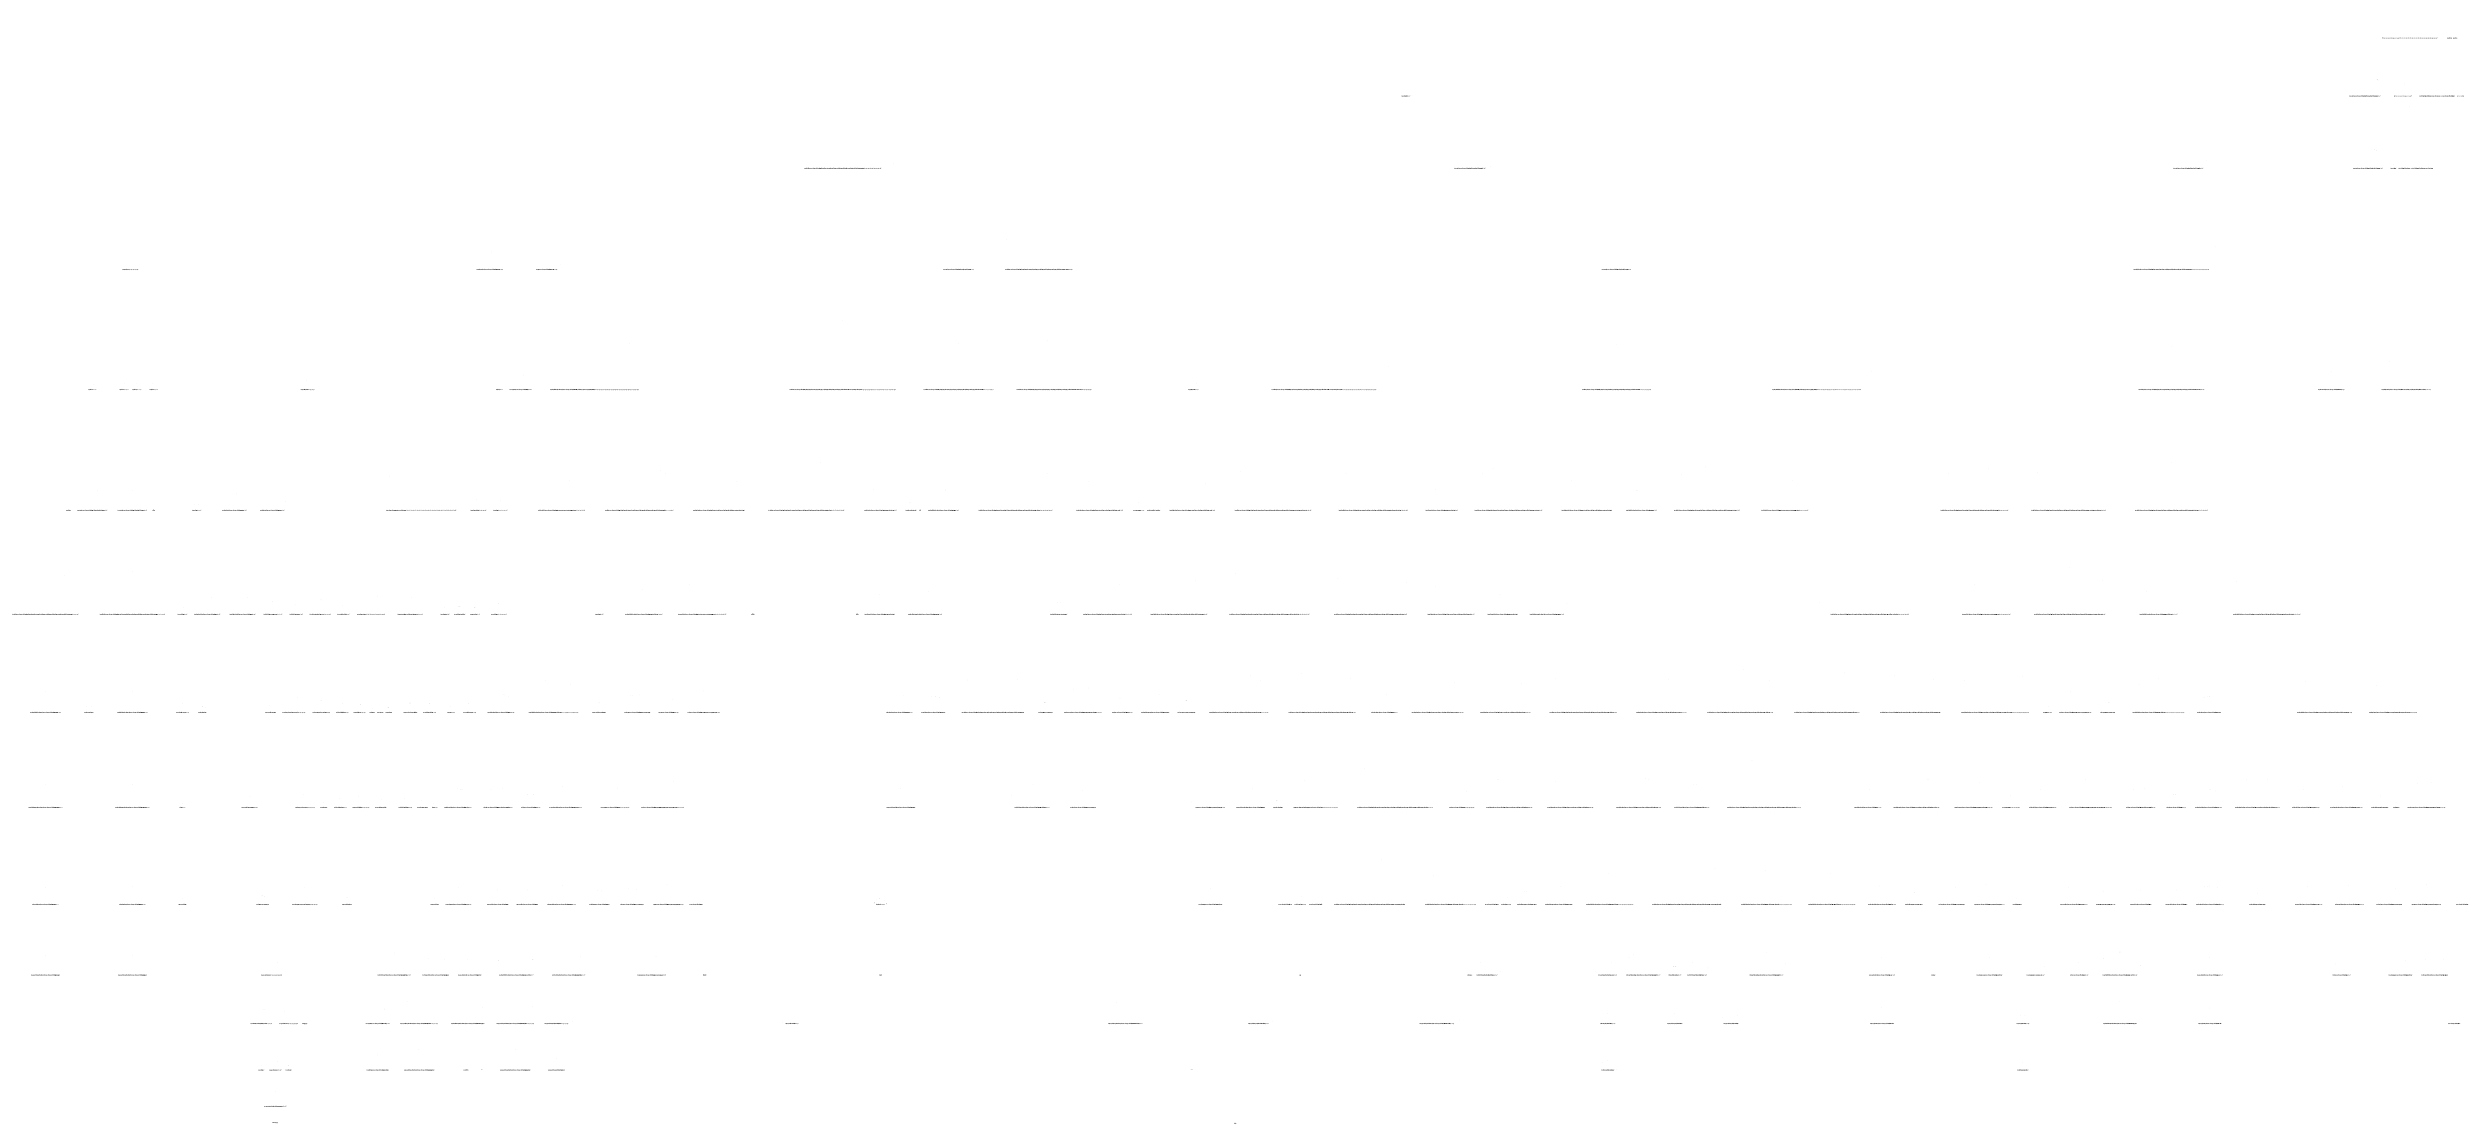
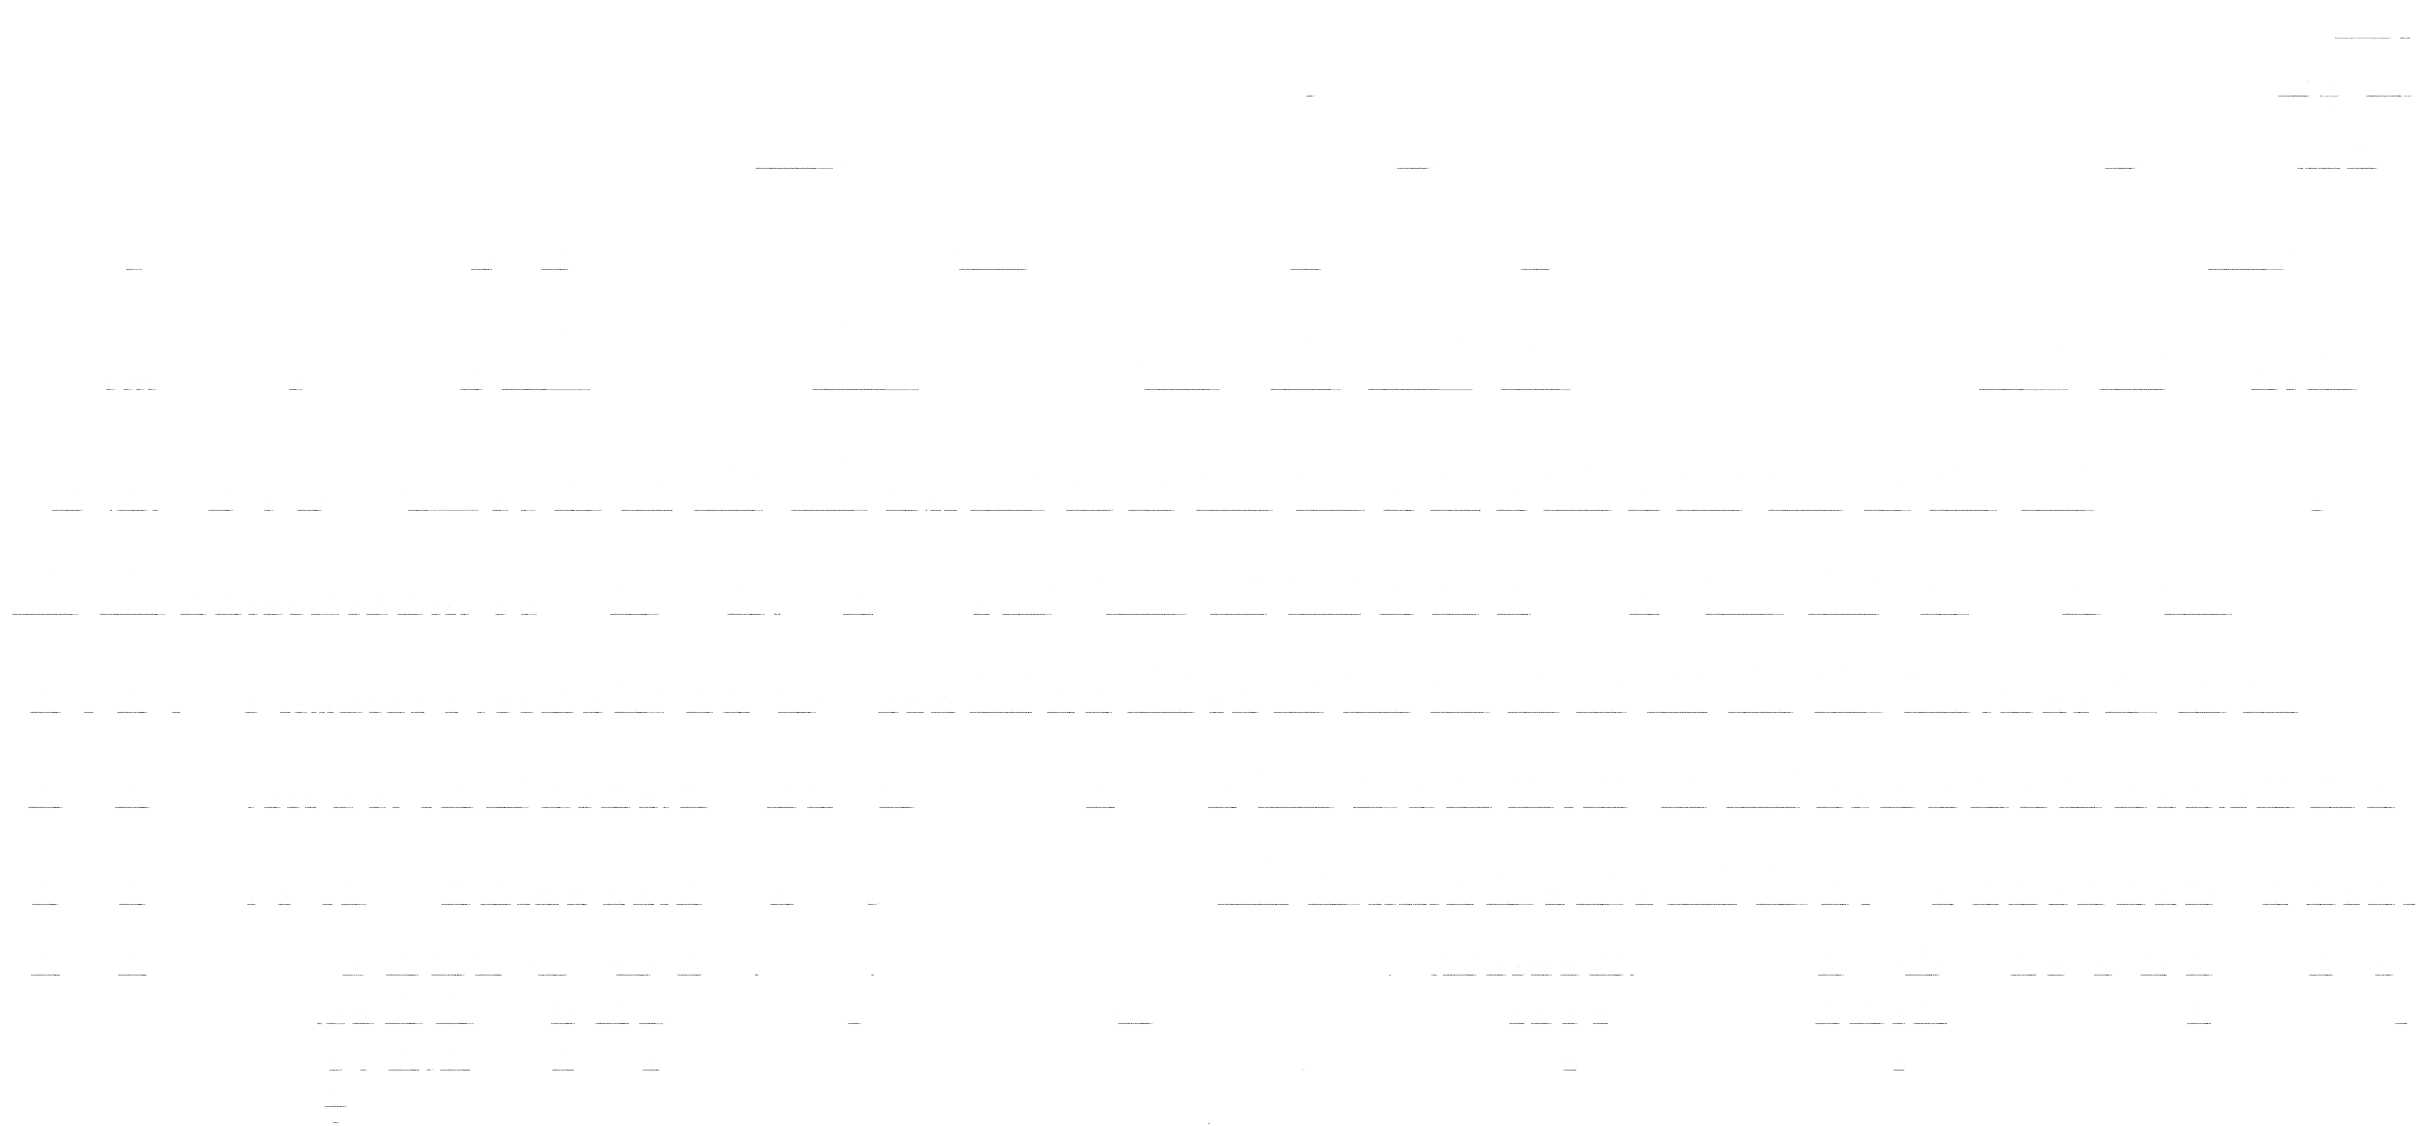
node "{__cxx_global_array_dtor|{<s0>7}}": removed
node "{_ZSt12__niter_baseIPiET_S1_}": removed
